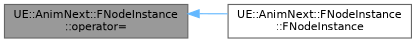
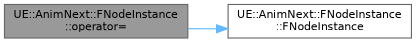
edge "UE::AnimNext::FNodeInstance ::FNodeInstance" -> "UE::AnimNext::FNodeInstance ::operator=": reversed
